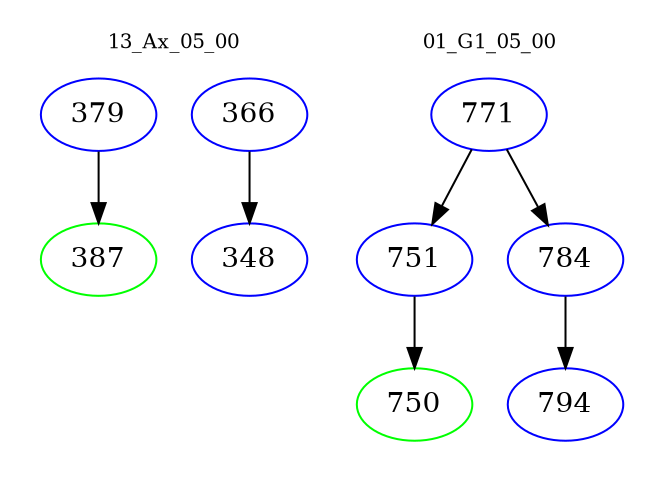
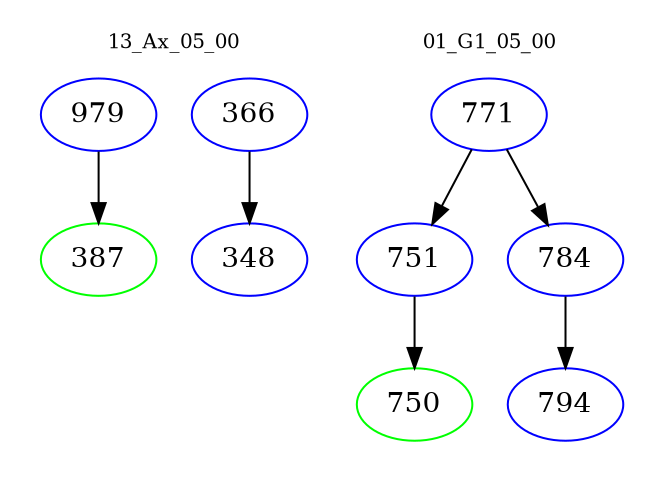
node "379": label "379" -> "979"
